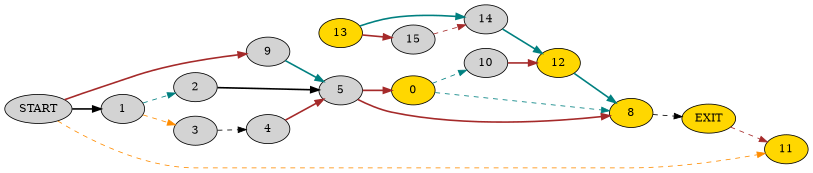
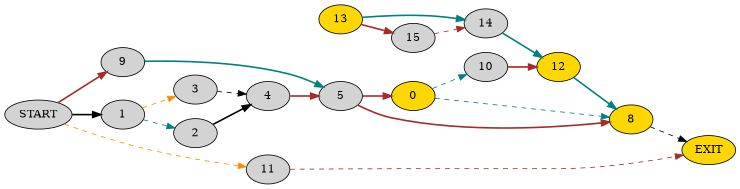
edge "2" -> "5": now "2" -> "4"
edge "EXIT" -> "11": reversed
node "11": fillcolor gold -> lightgrey
